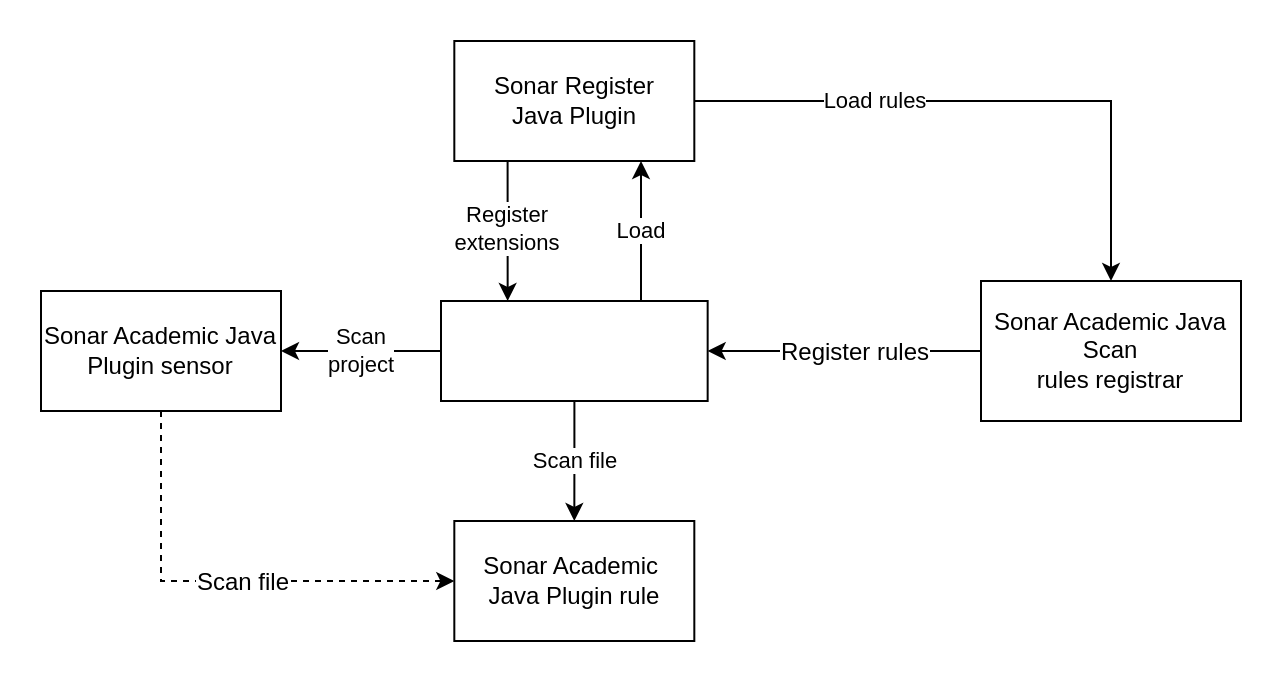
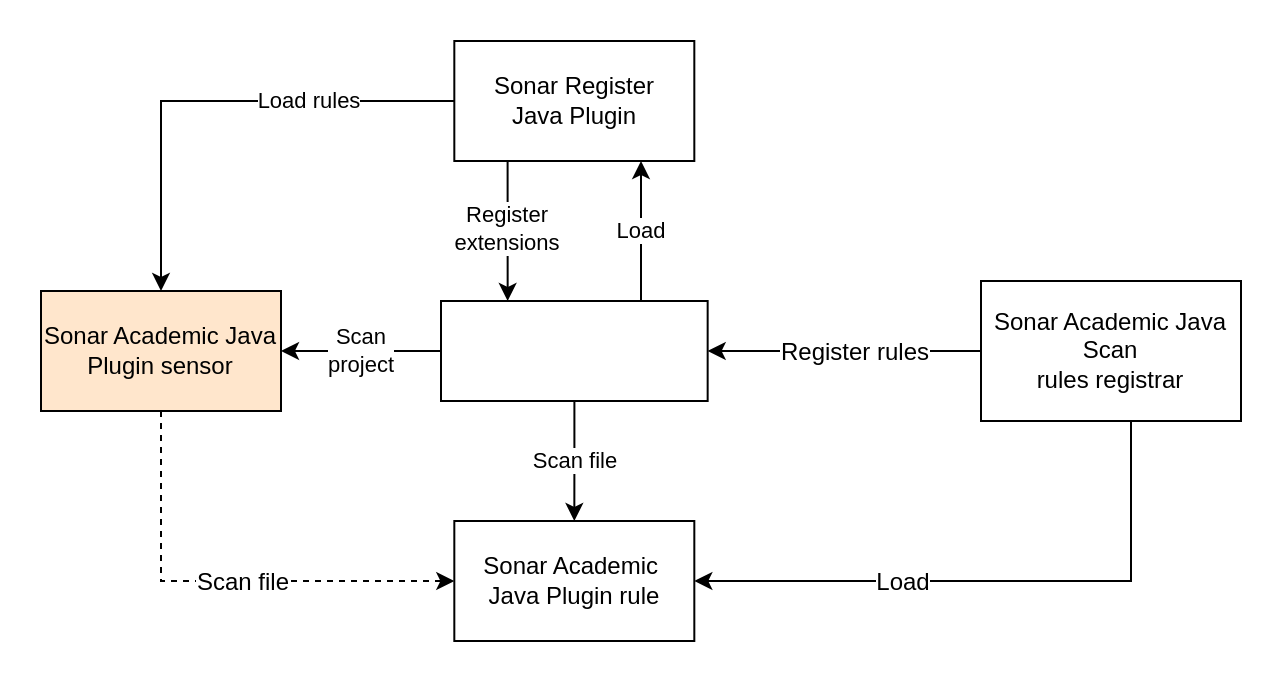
edge "Sonar Register Java Plugin" -> "Sonar Academic Java Scan rules registrar": now "Sonar Register Java Plugin" -> "Sonar Academic Java Plugin sensor"
node "Sonar Academic Java Plugin sensor": fillcolor #ffffff -> #ffe6cc
edge "Sonar Academic Java Scan rules registrar" -> "Sonar Academic Java Plugin rule": added, label "Load"
